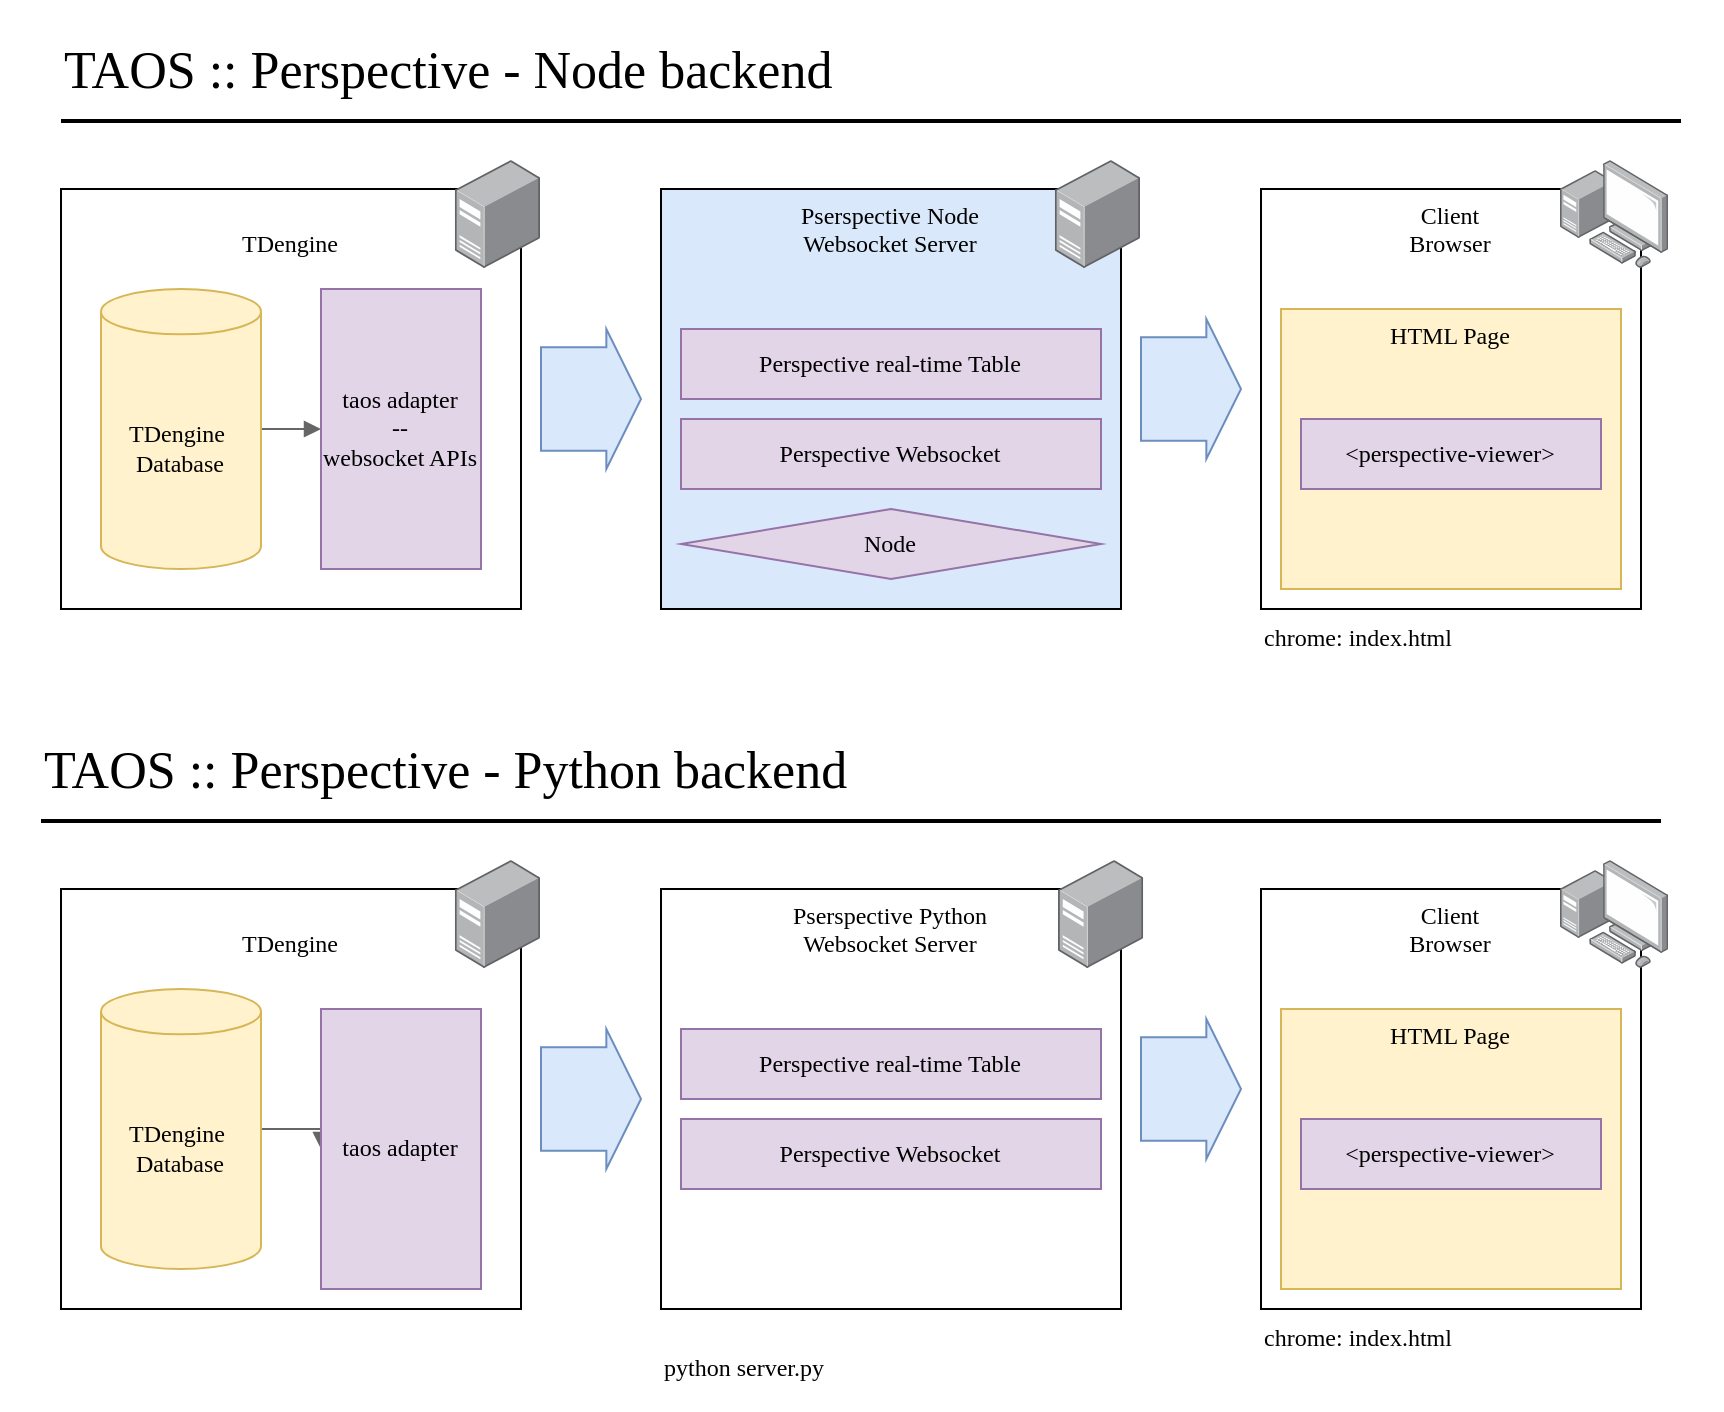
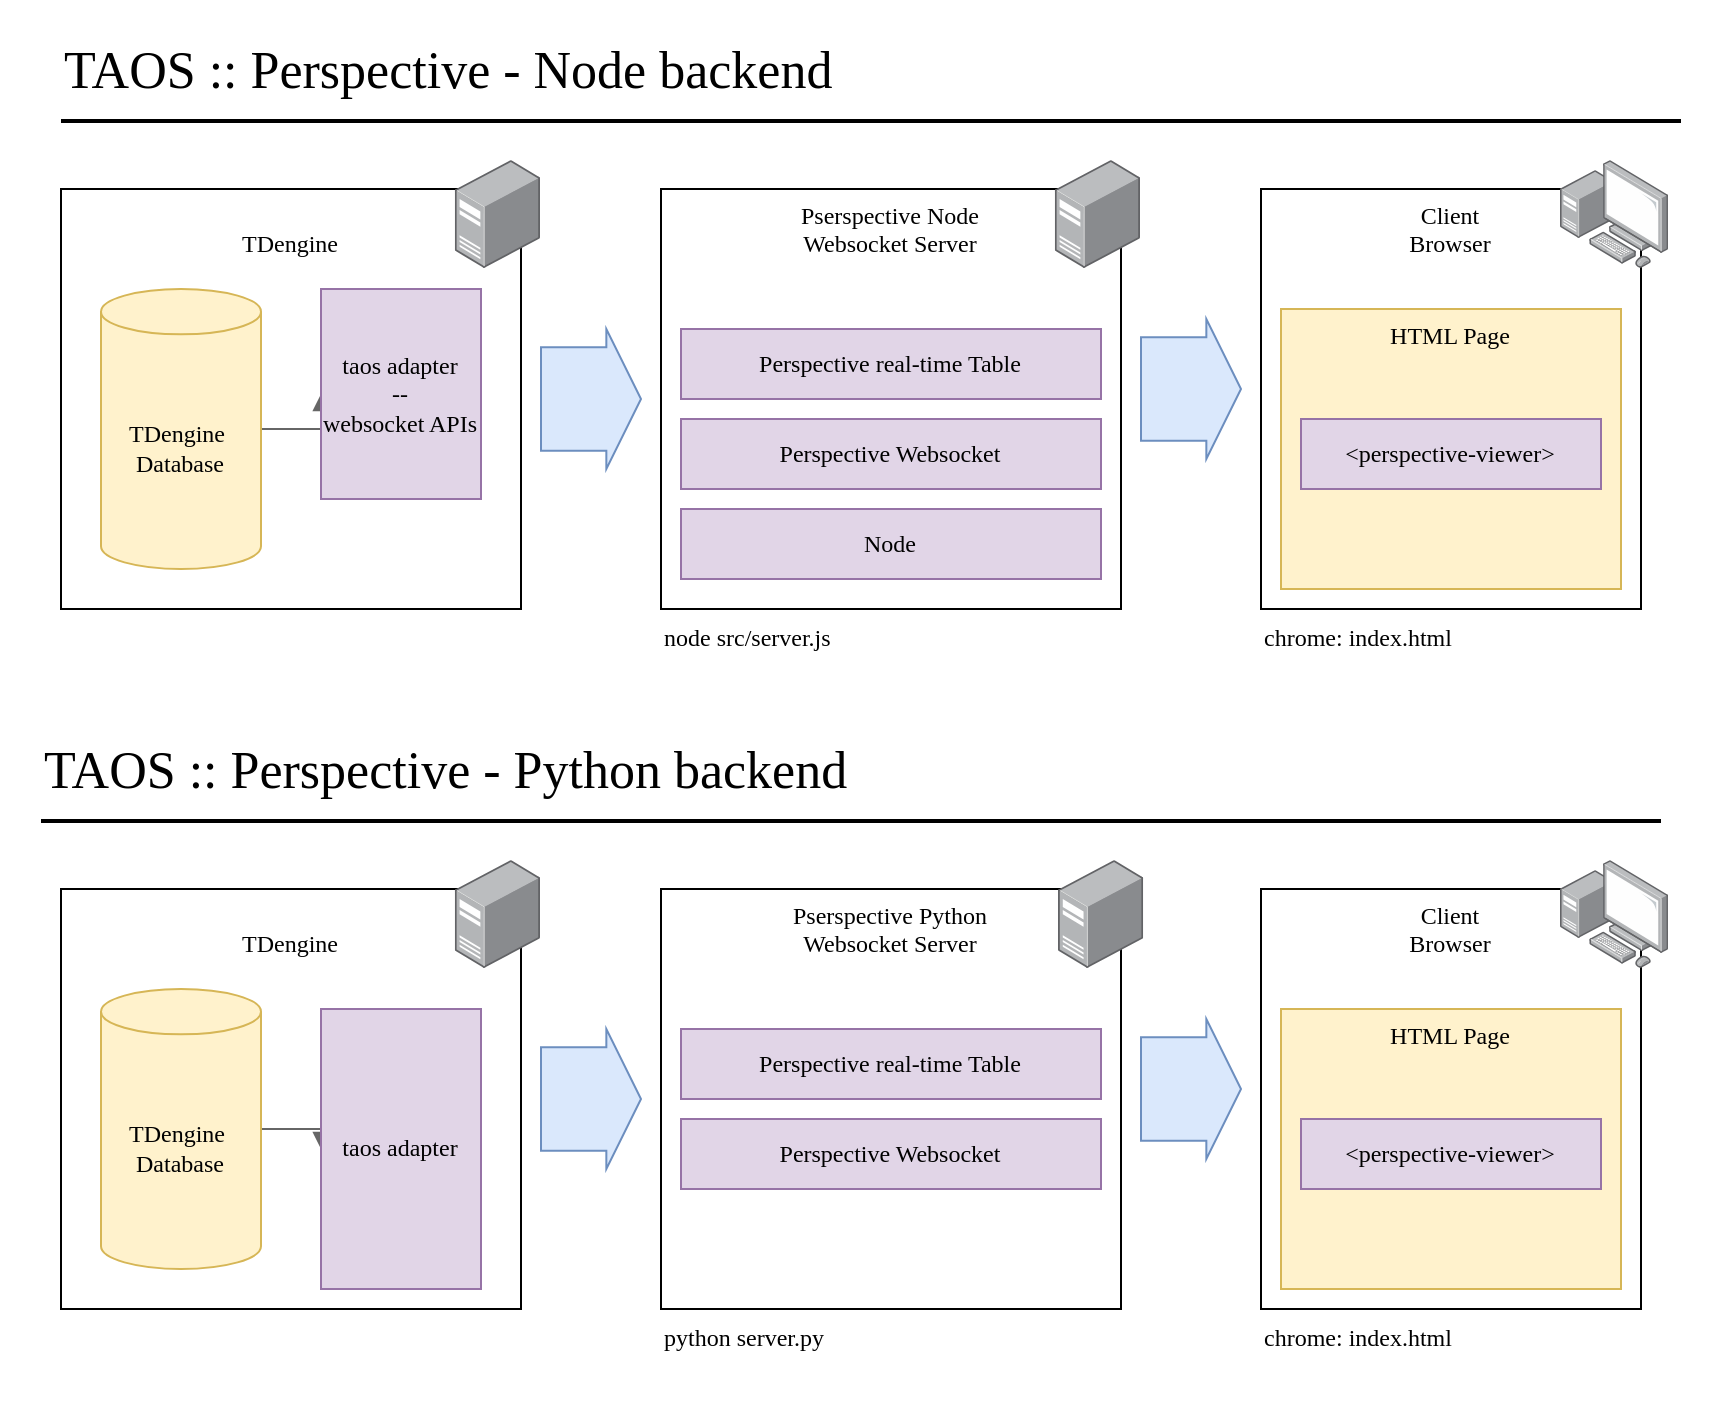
node "Pserspective Node Websocket Server": fillcolor #dae8fc -> #ffffff
node "taos adapter -- websocket APIs": size 160x280 -> 160x210
node "Node": shape diamond -> rectangle
node "node src/server.js": added
node "python server.py": moved (851, 1369) -> (851, 1339)
